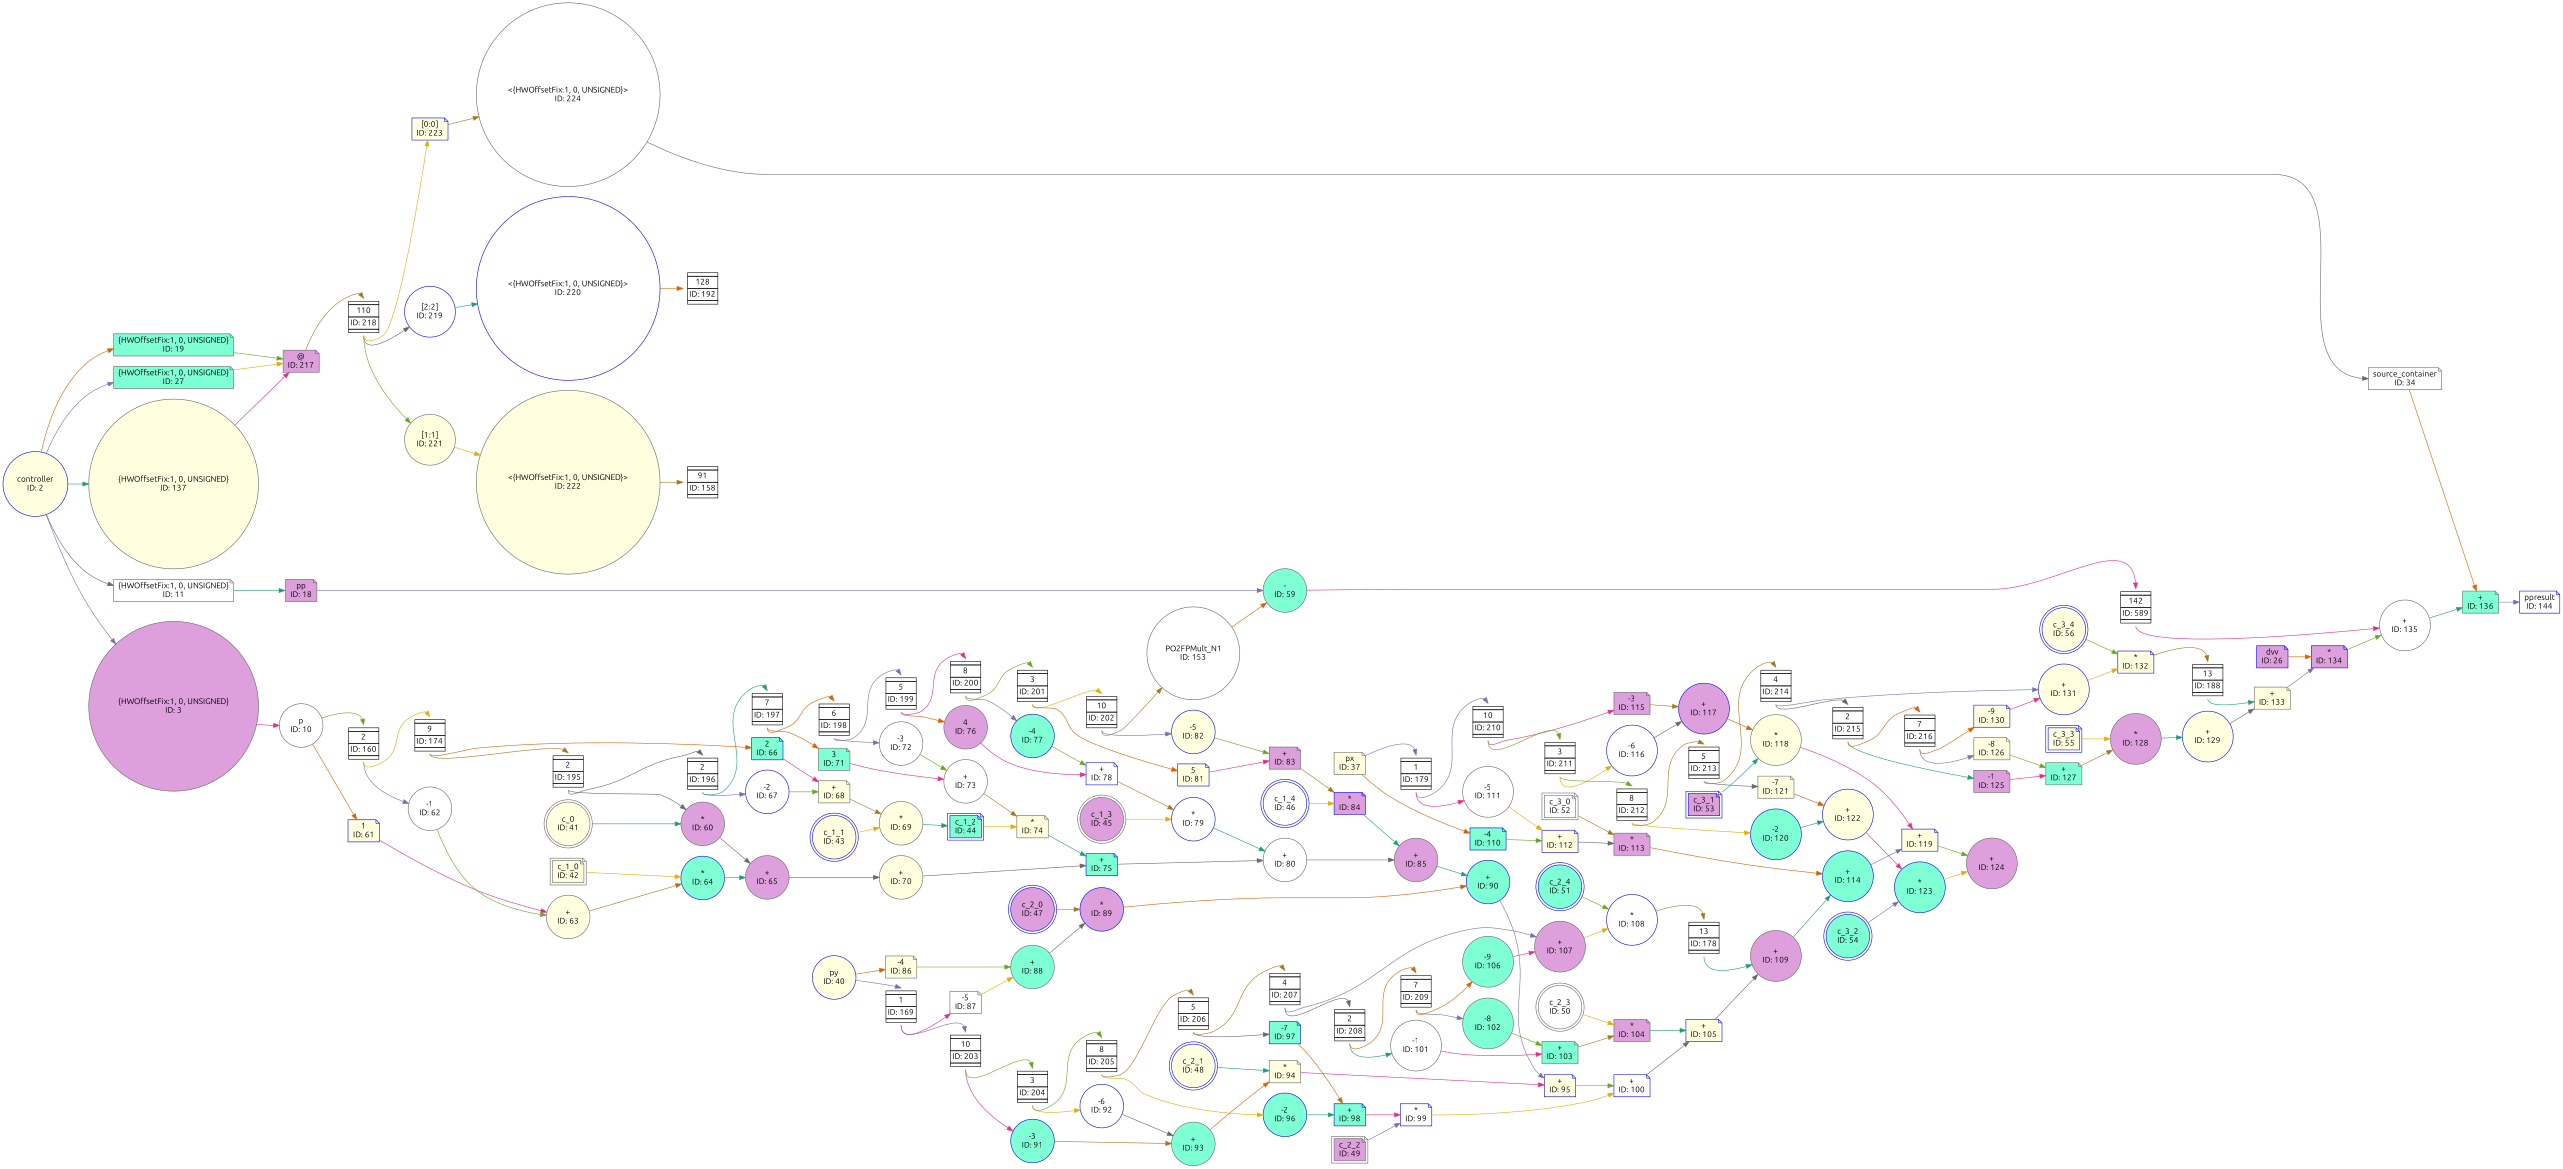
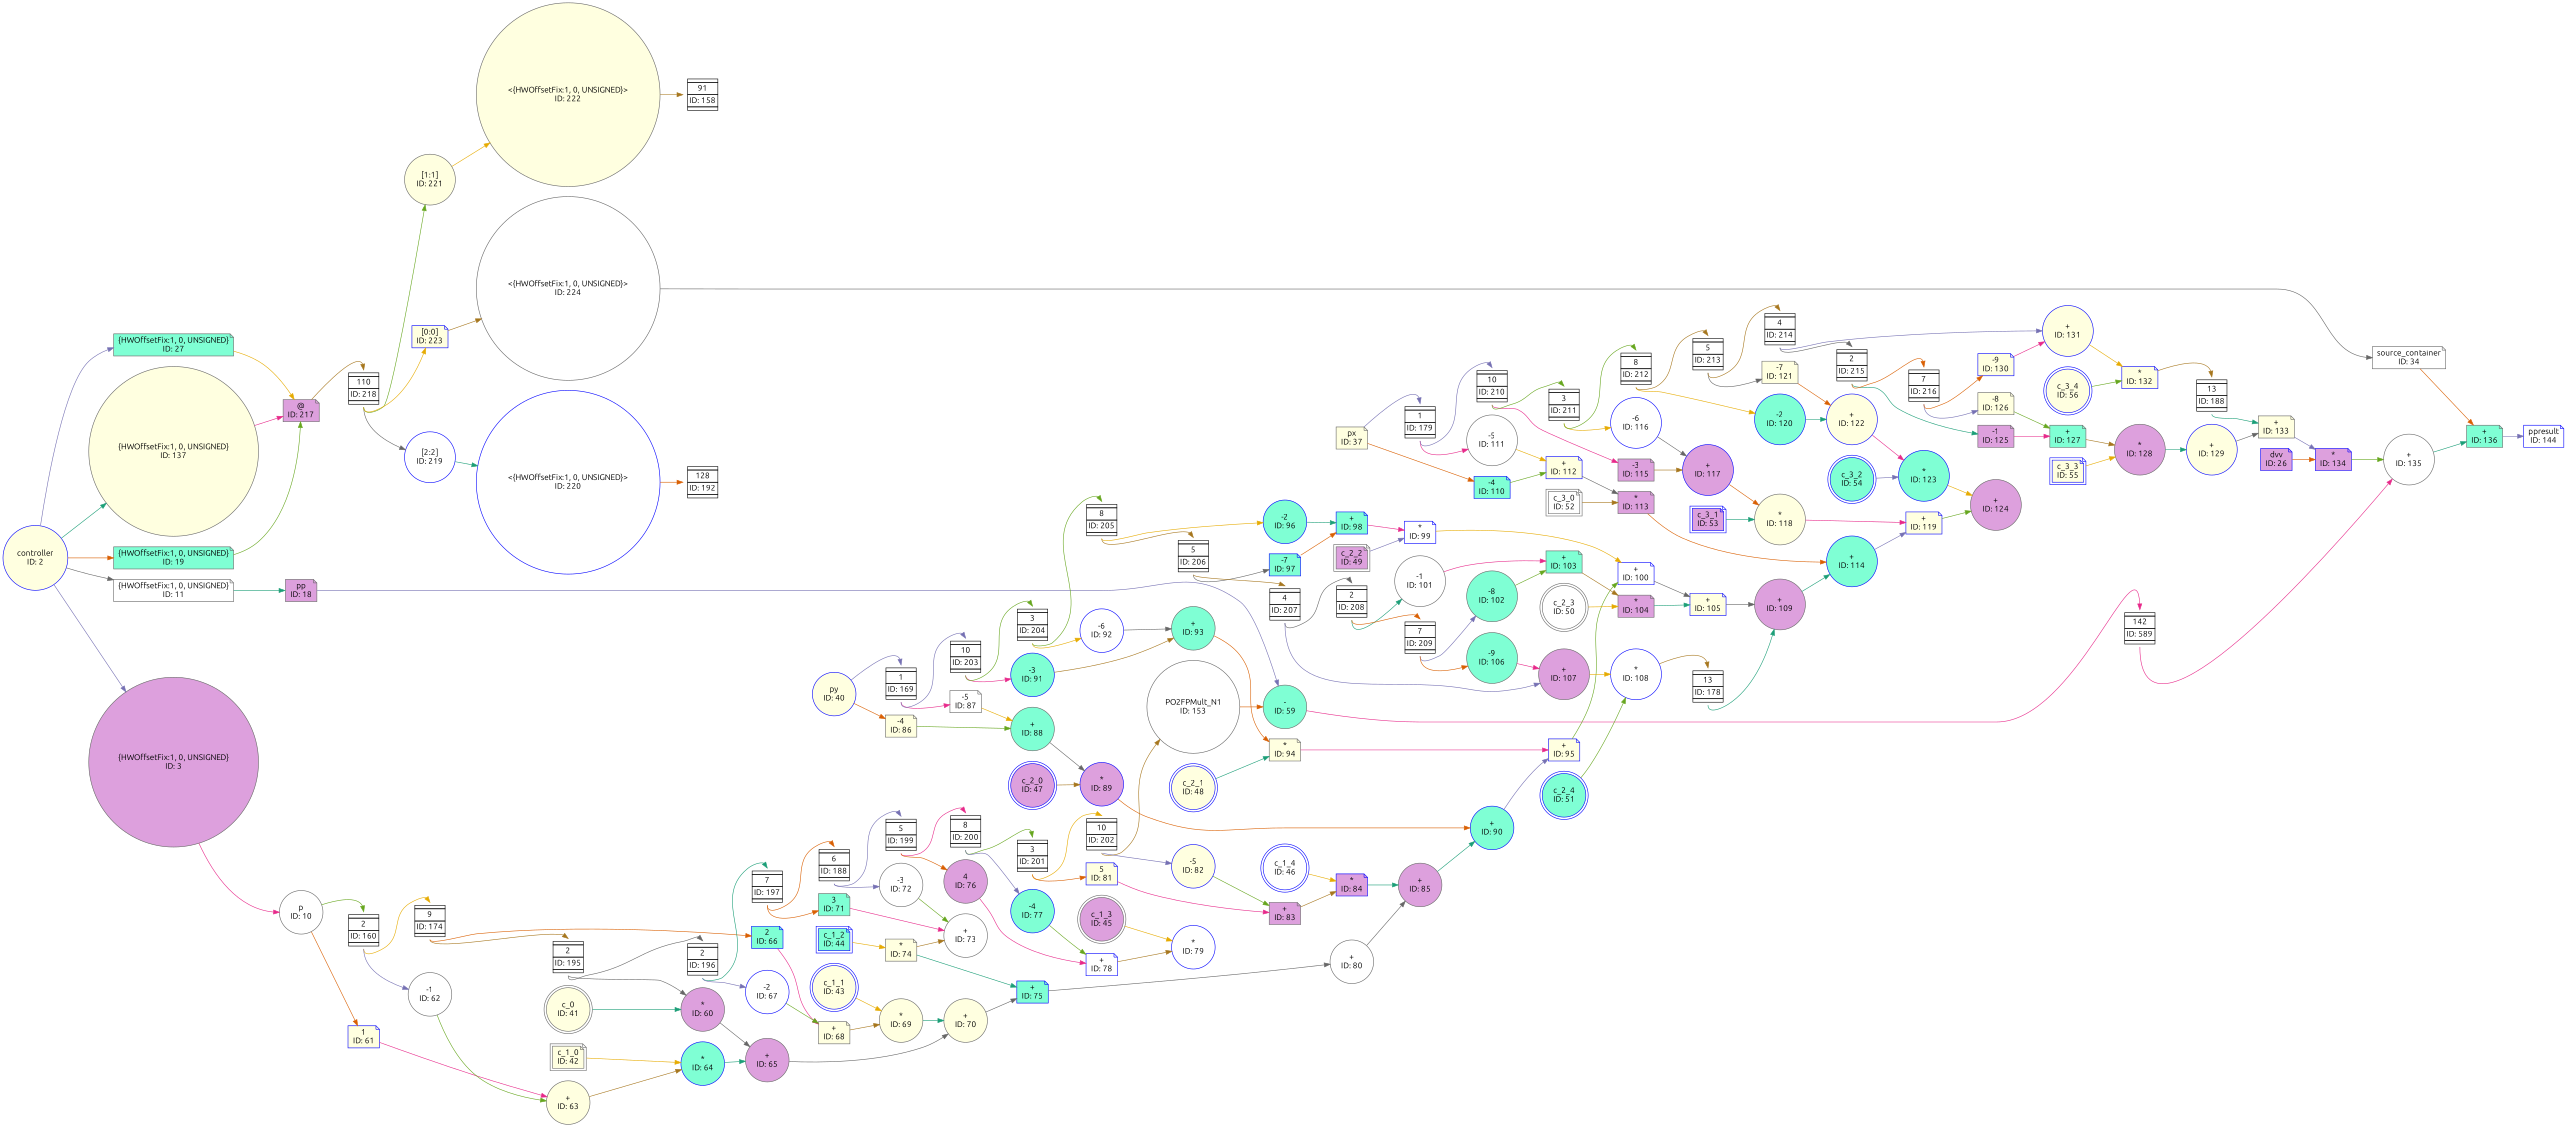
node "6": text "ID: 198" -> "ID: 188"
edge "+ ID: 73" -> "* ID: 74": reversed
edge "* ID: 69" -> "c_1_2 ID: 44": now "* ID: 69" -> "+ ID: 70"
edge "* ID: 79" -> "+ ID: 80": removed
